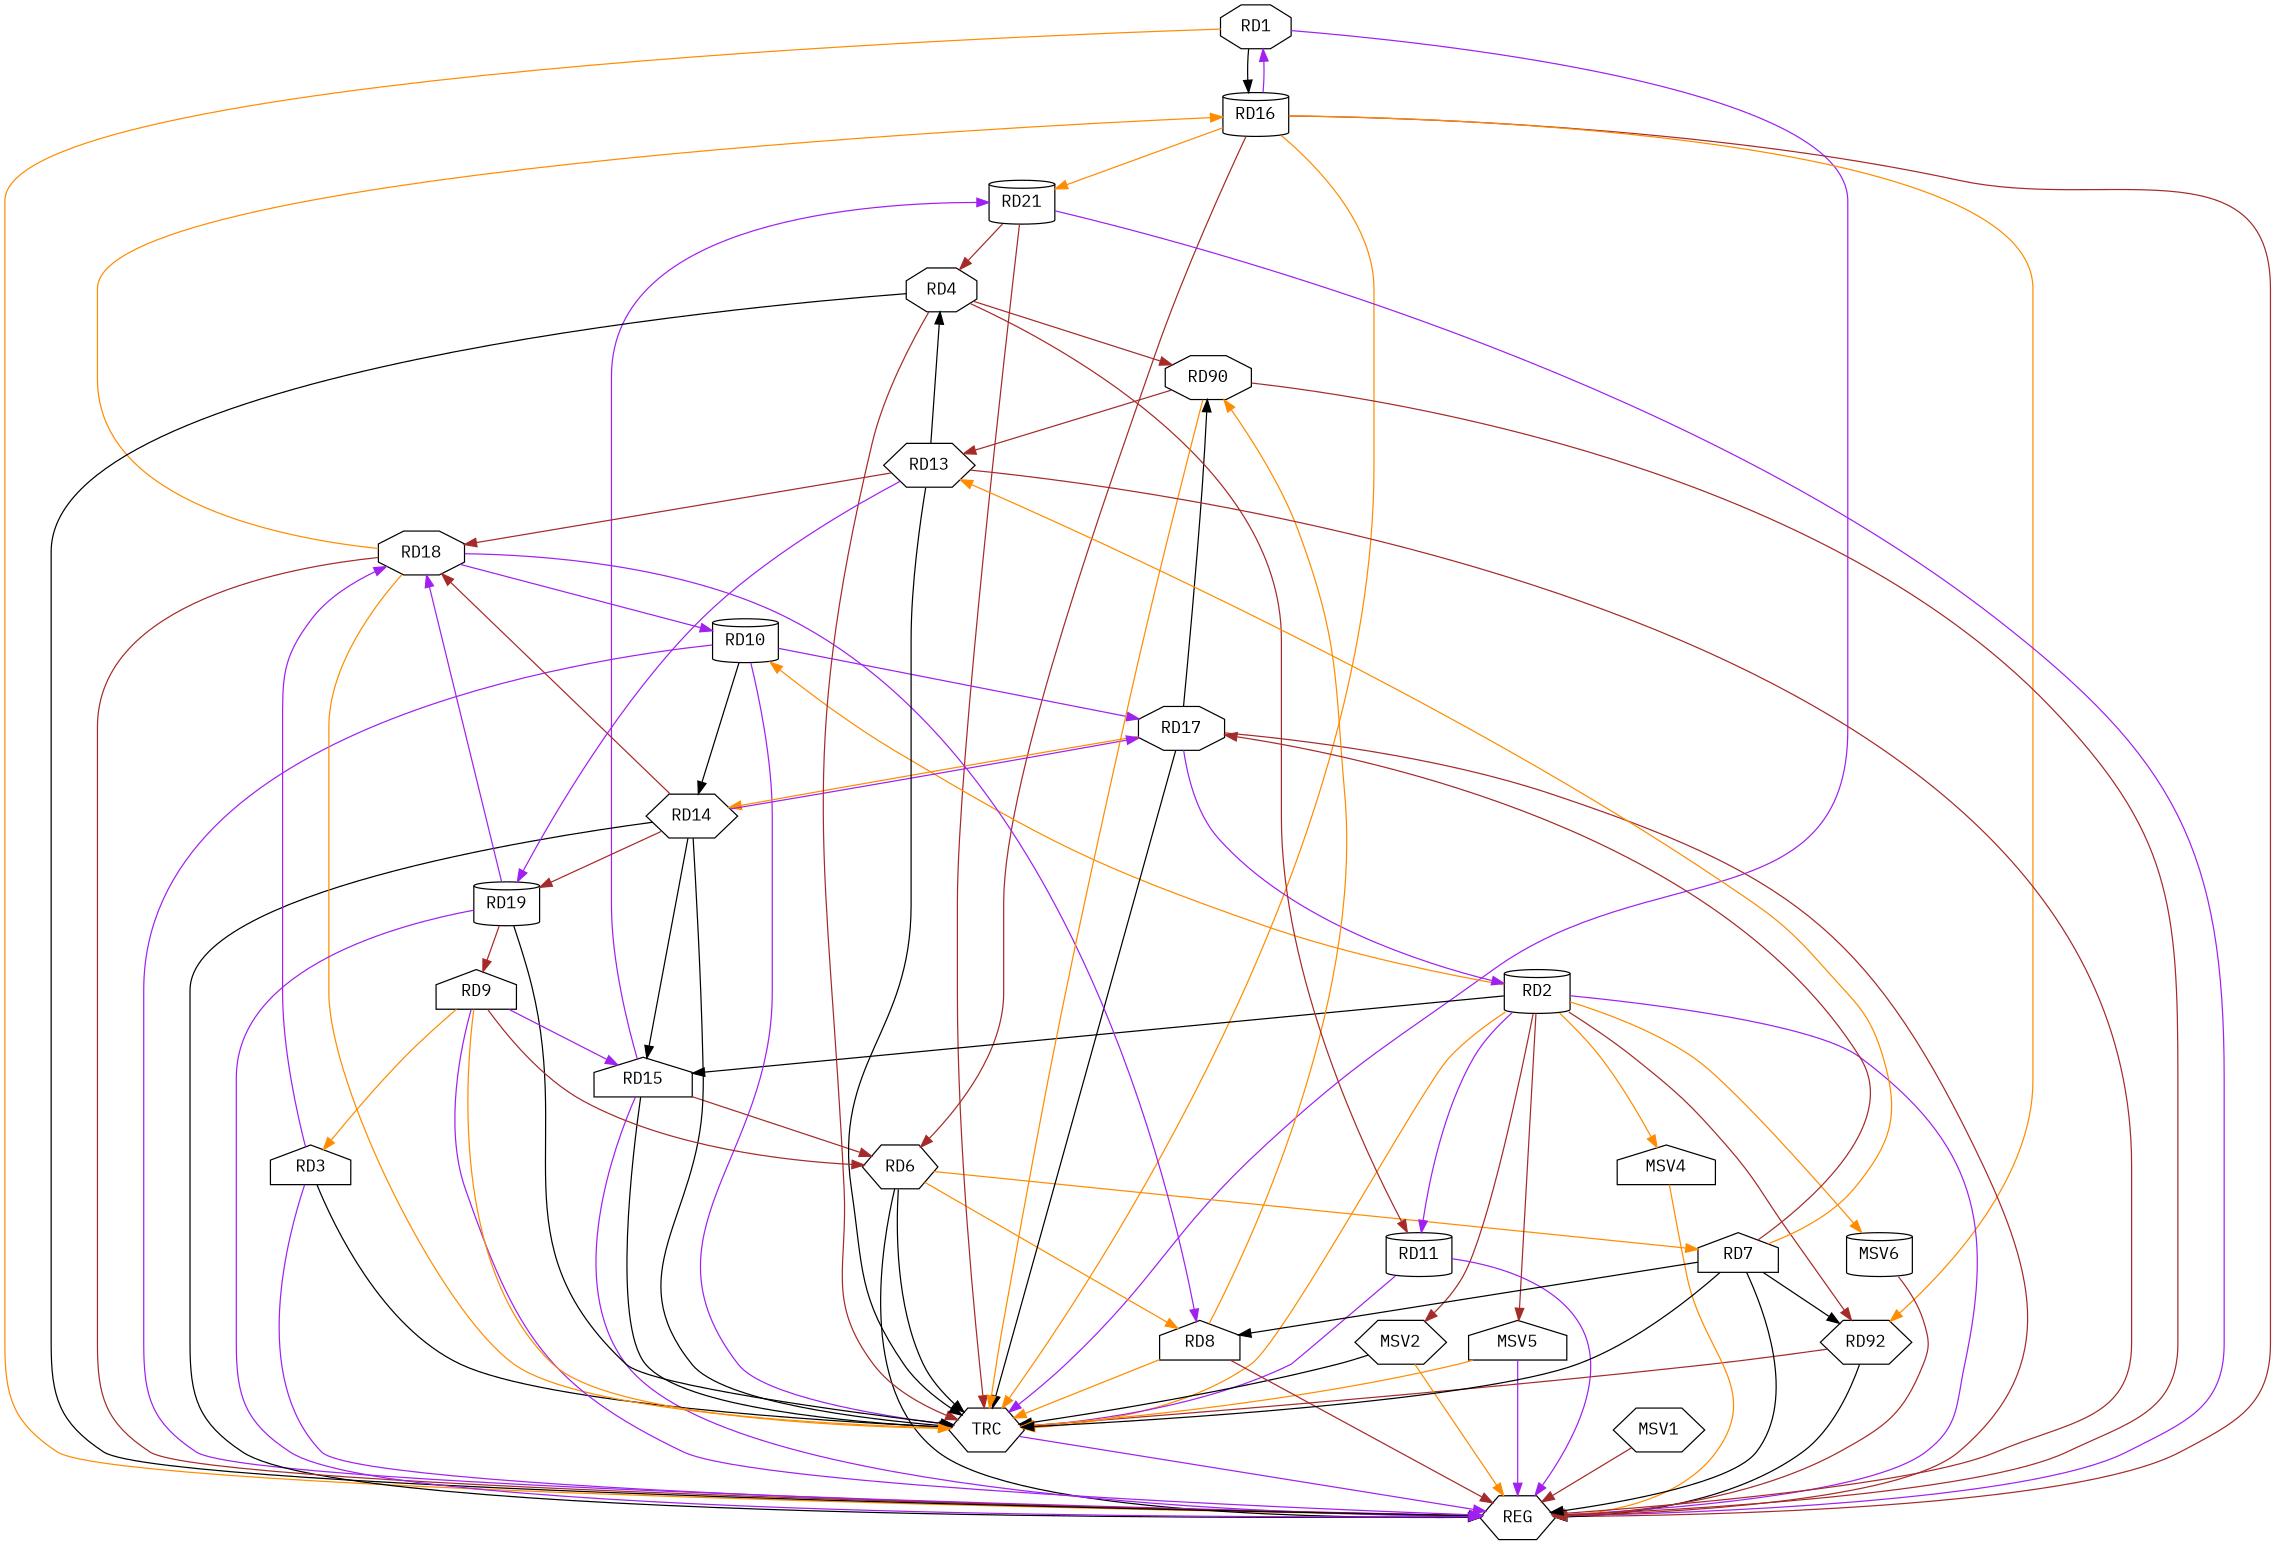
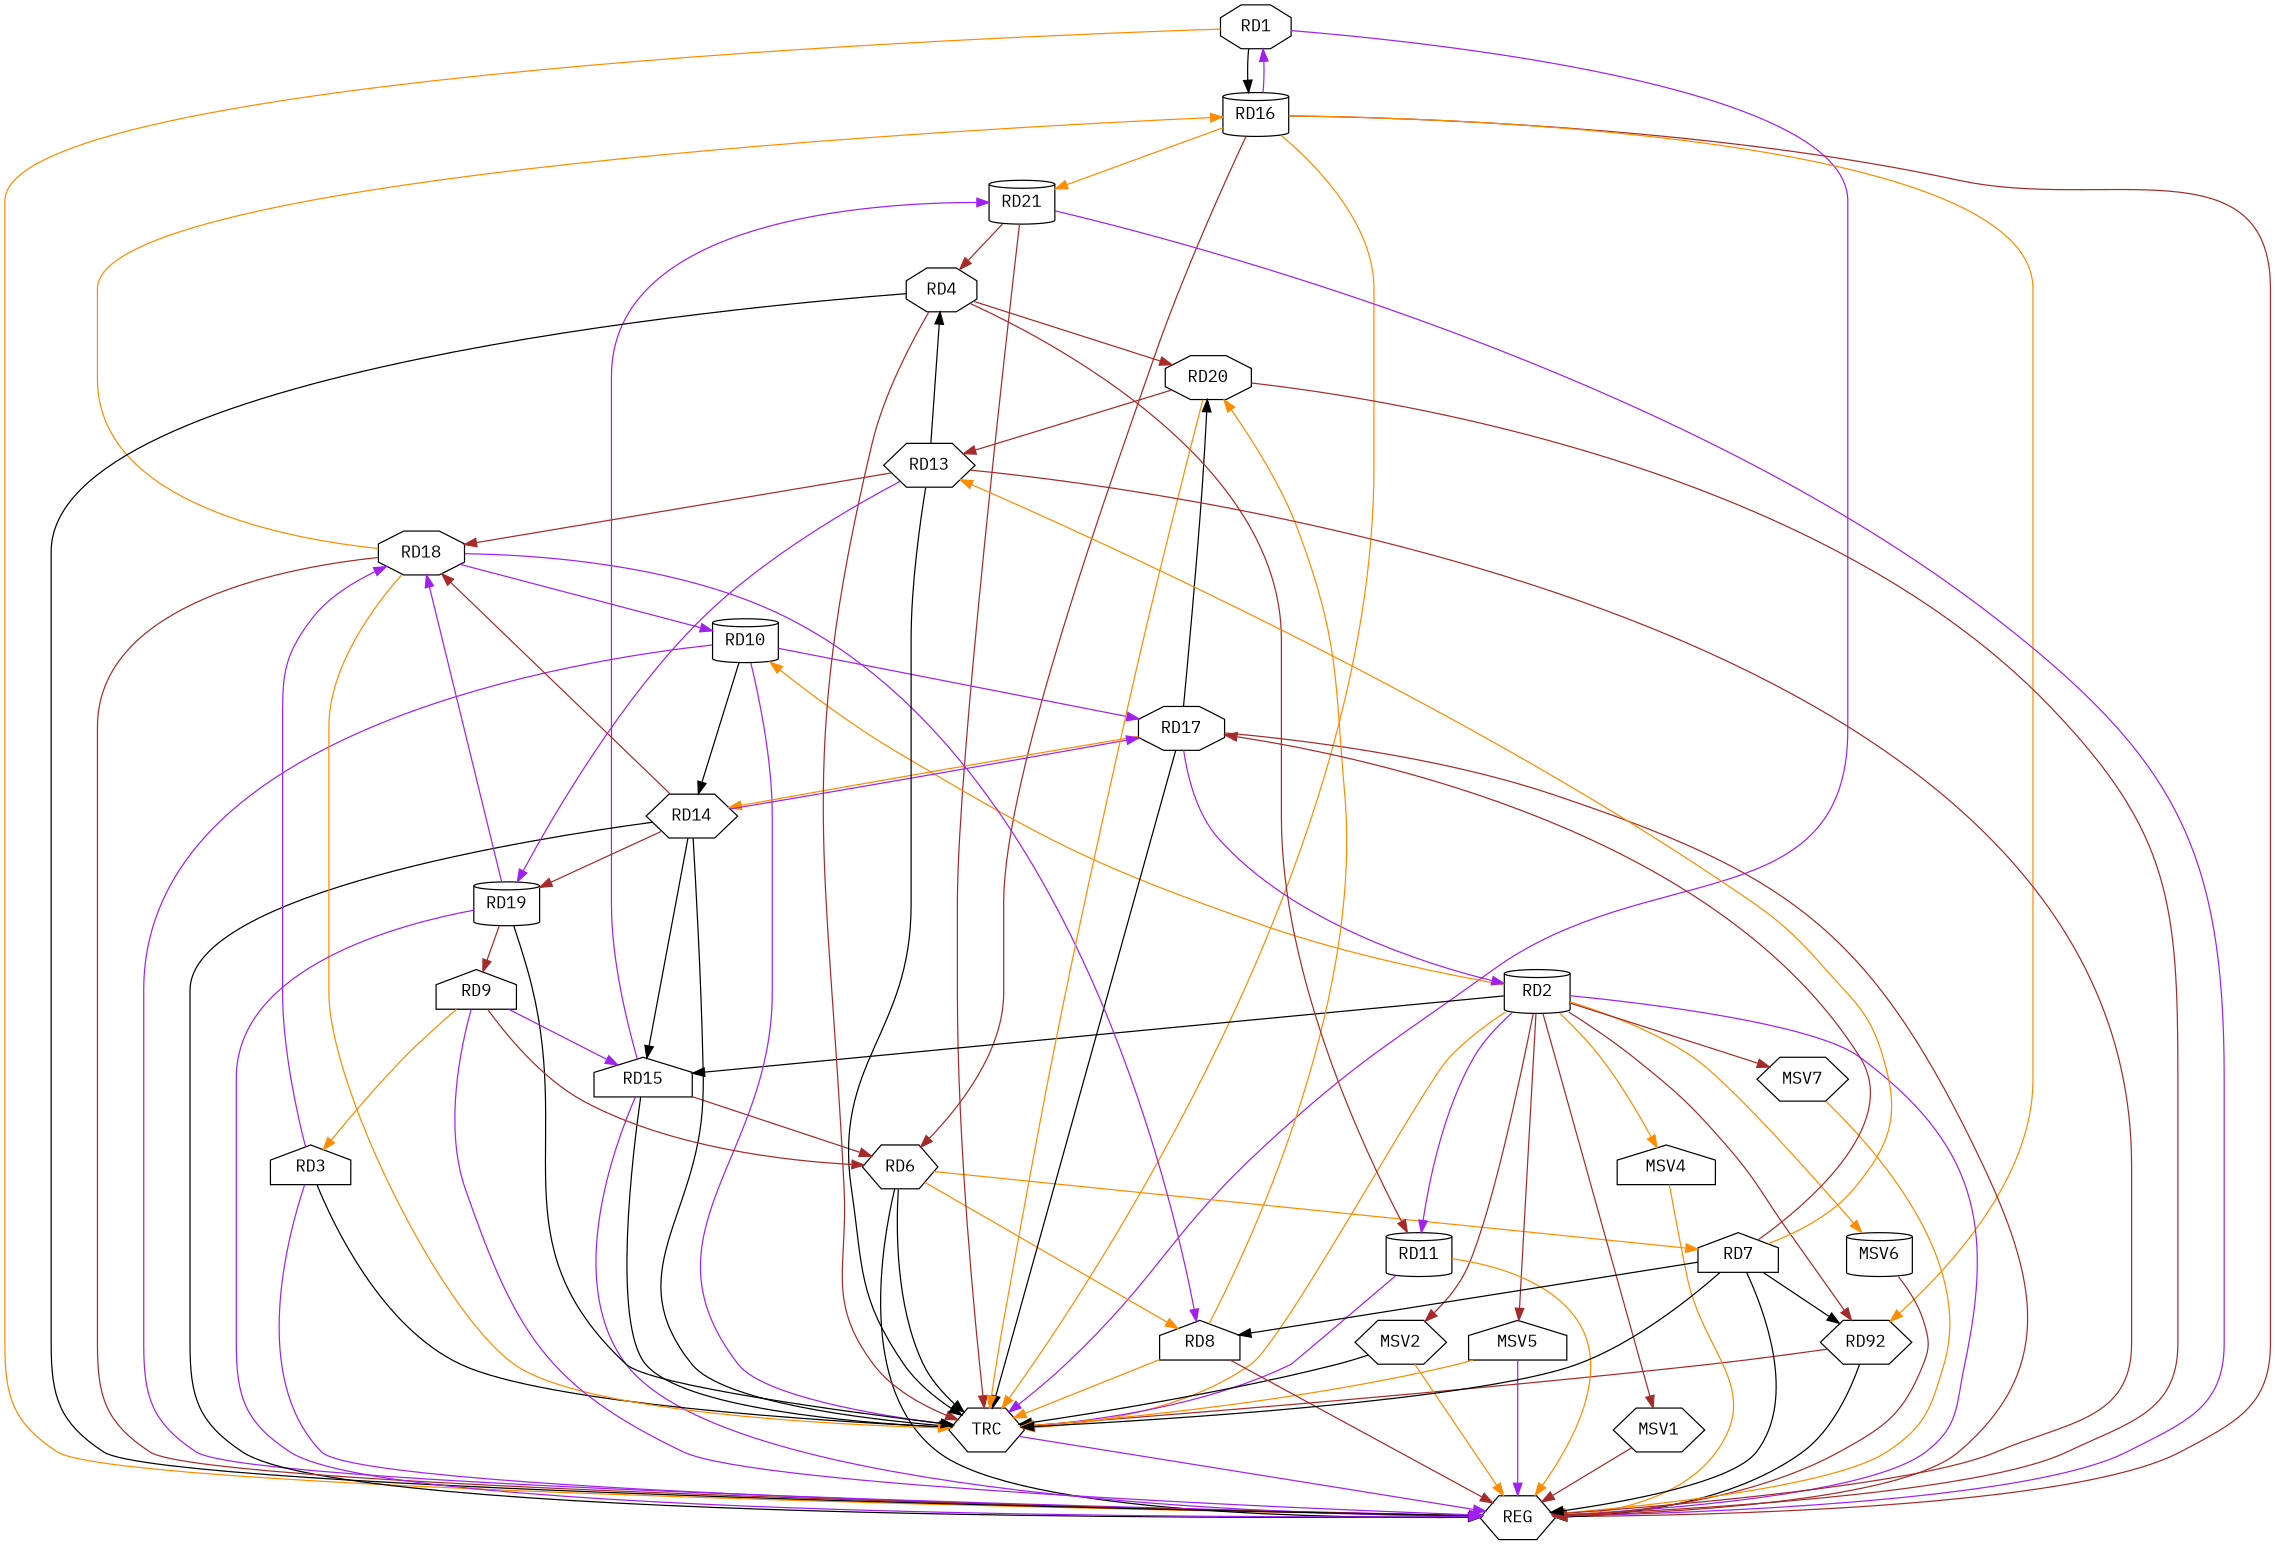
node "RD90": label "RD90" -> "RD20"
node "MSV7": added
edge "RD2" -> "MSV1": added
edge "RD11" -> "REG": color purple -> darkorange
edge "RD9" -> "TRC": removed
